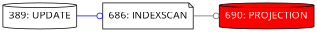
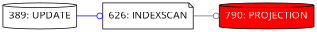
node "686: INDEXSCAN": label "686: INDEXSCAN" -> "626: INDEXSCAN"
node "690: PROJECTION": label "690: PROJECTION" -> "790: PROJECTION"
